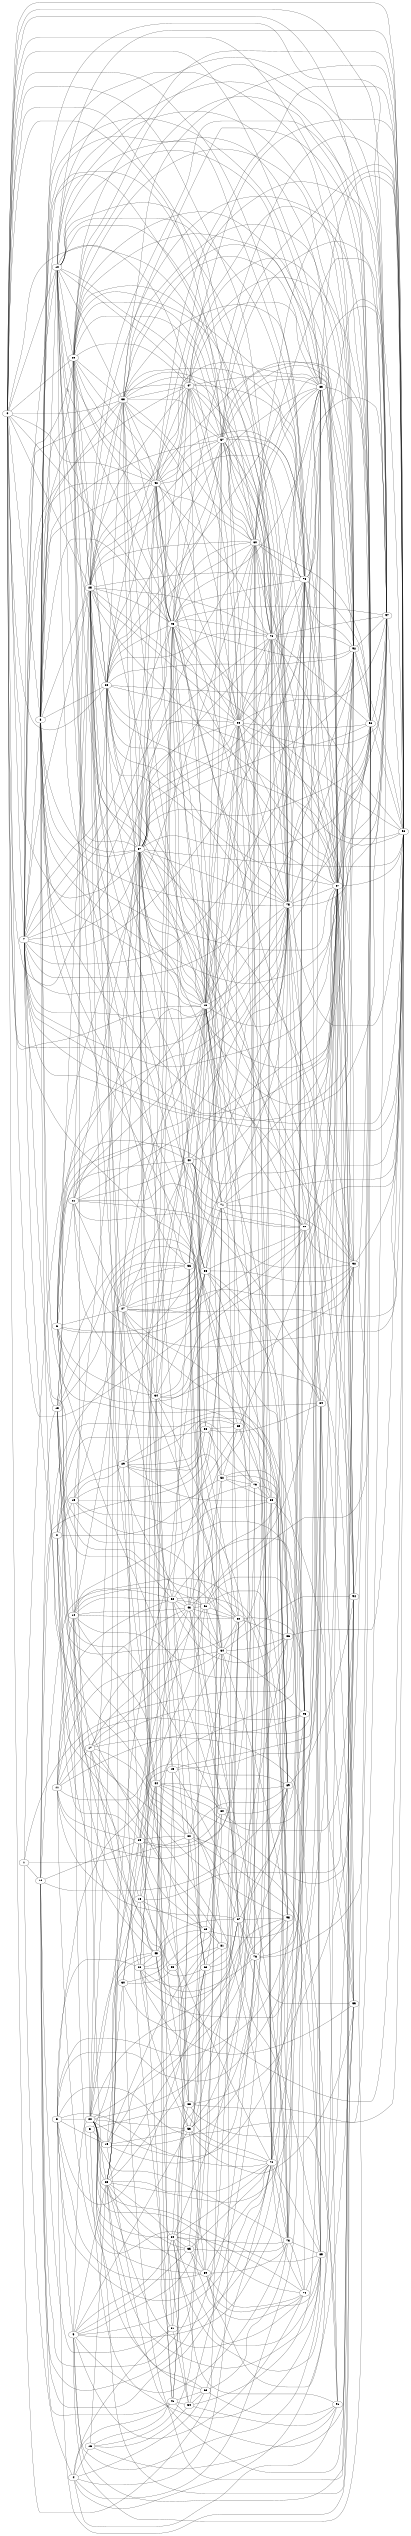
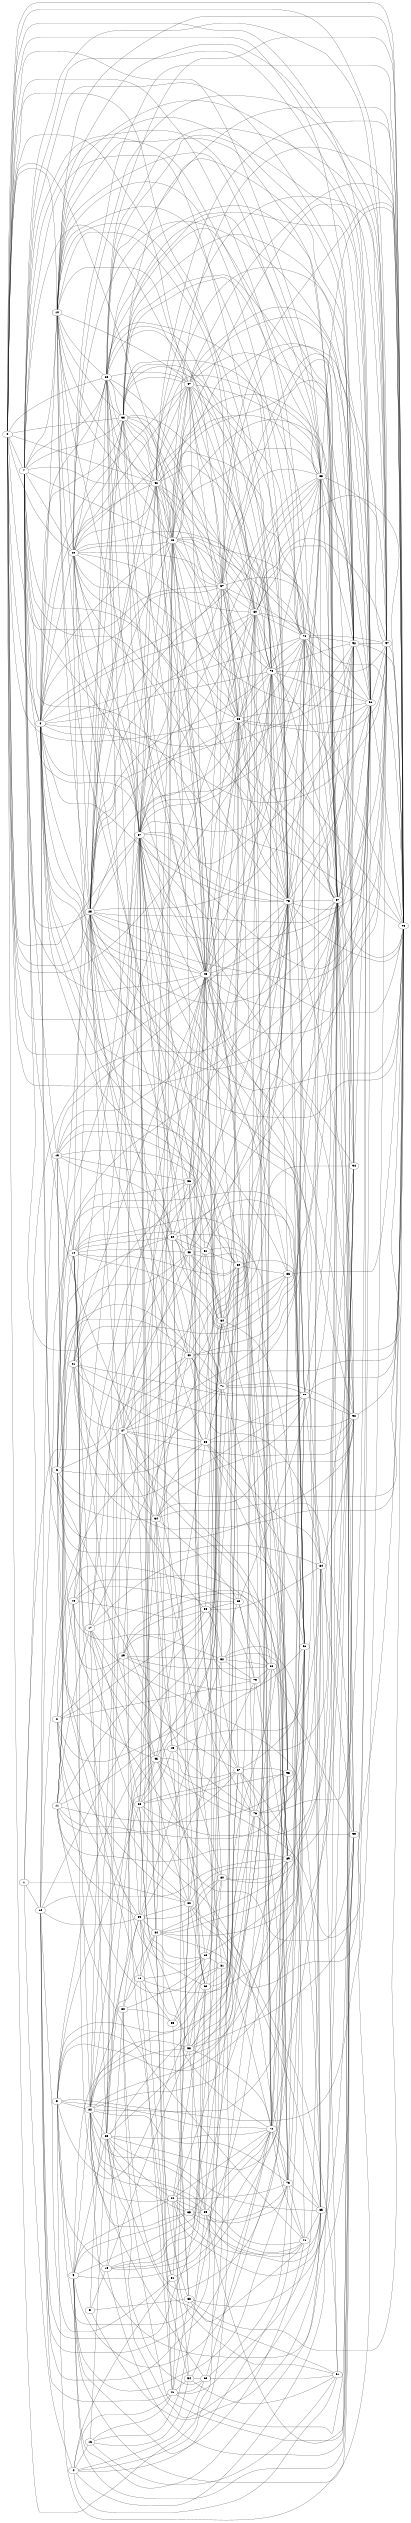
edge "20" -> "75": reversed
edge "25" -> "36": now "25" -> "48"
edge "54" -> "84": now "41" -> "84"
